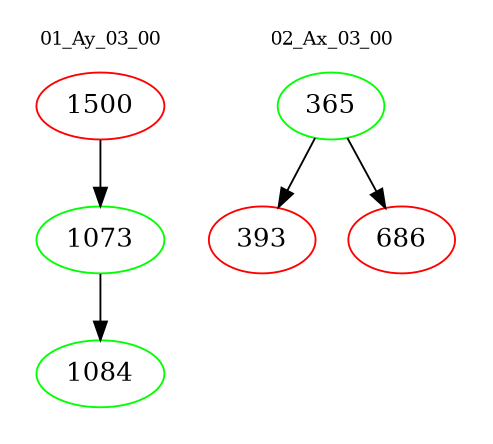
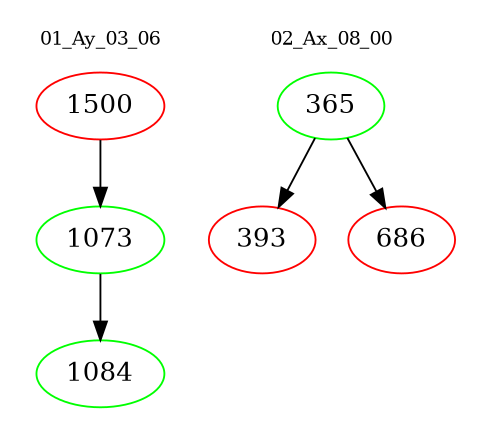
cluster "01_Ay_03_00": label "01_Ay_03_00" -> "01_Ay_03_06"
cluster "02_Ax_03_00": label "02_Ax_03_00" -> "02_Ax_08_00"
